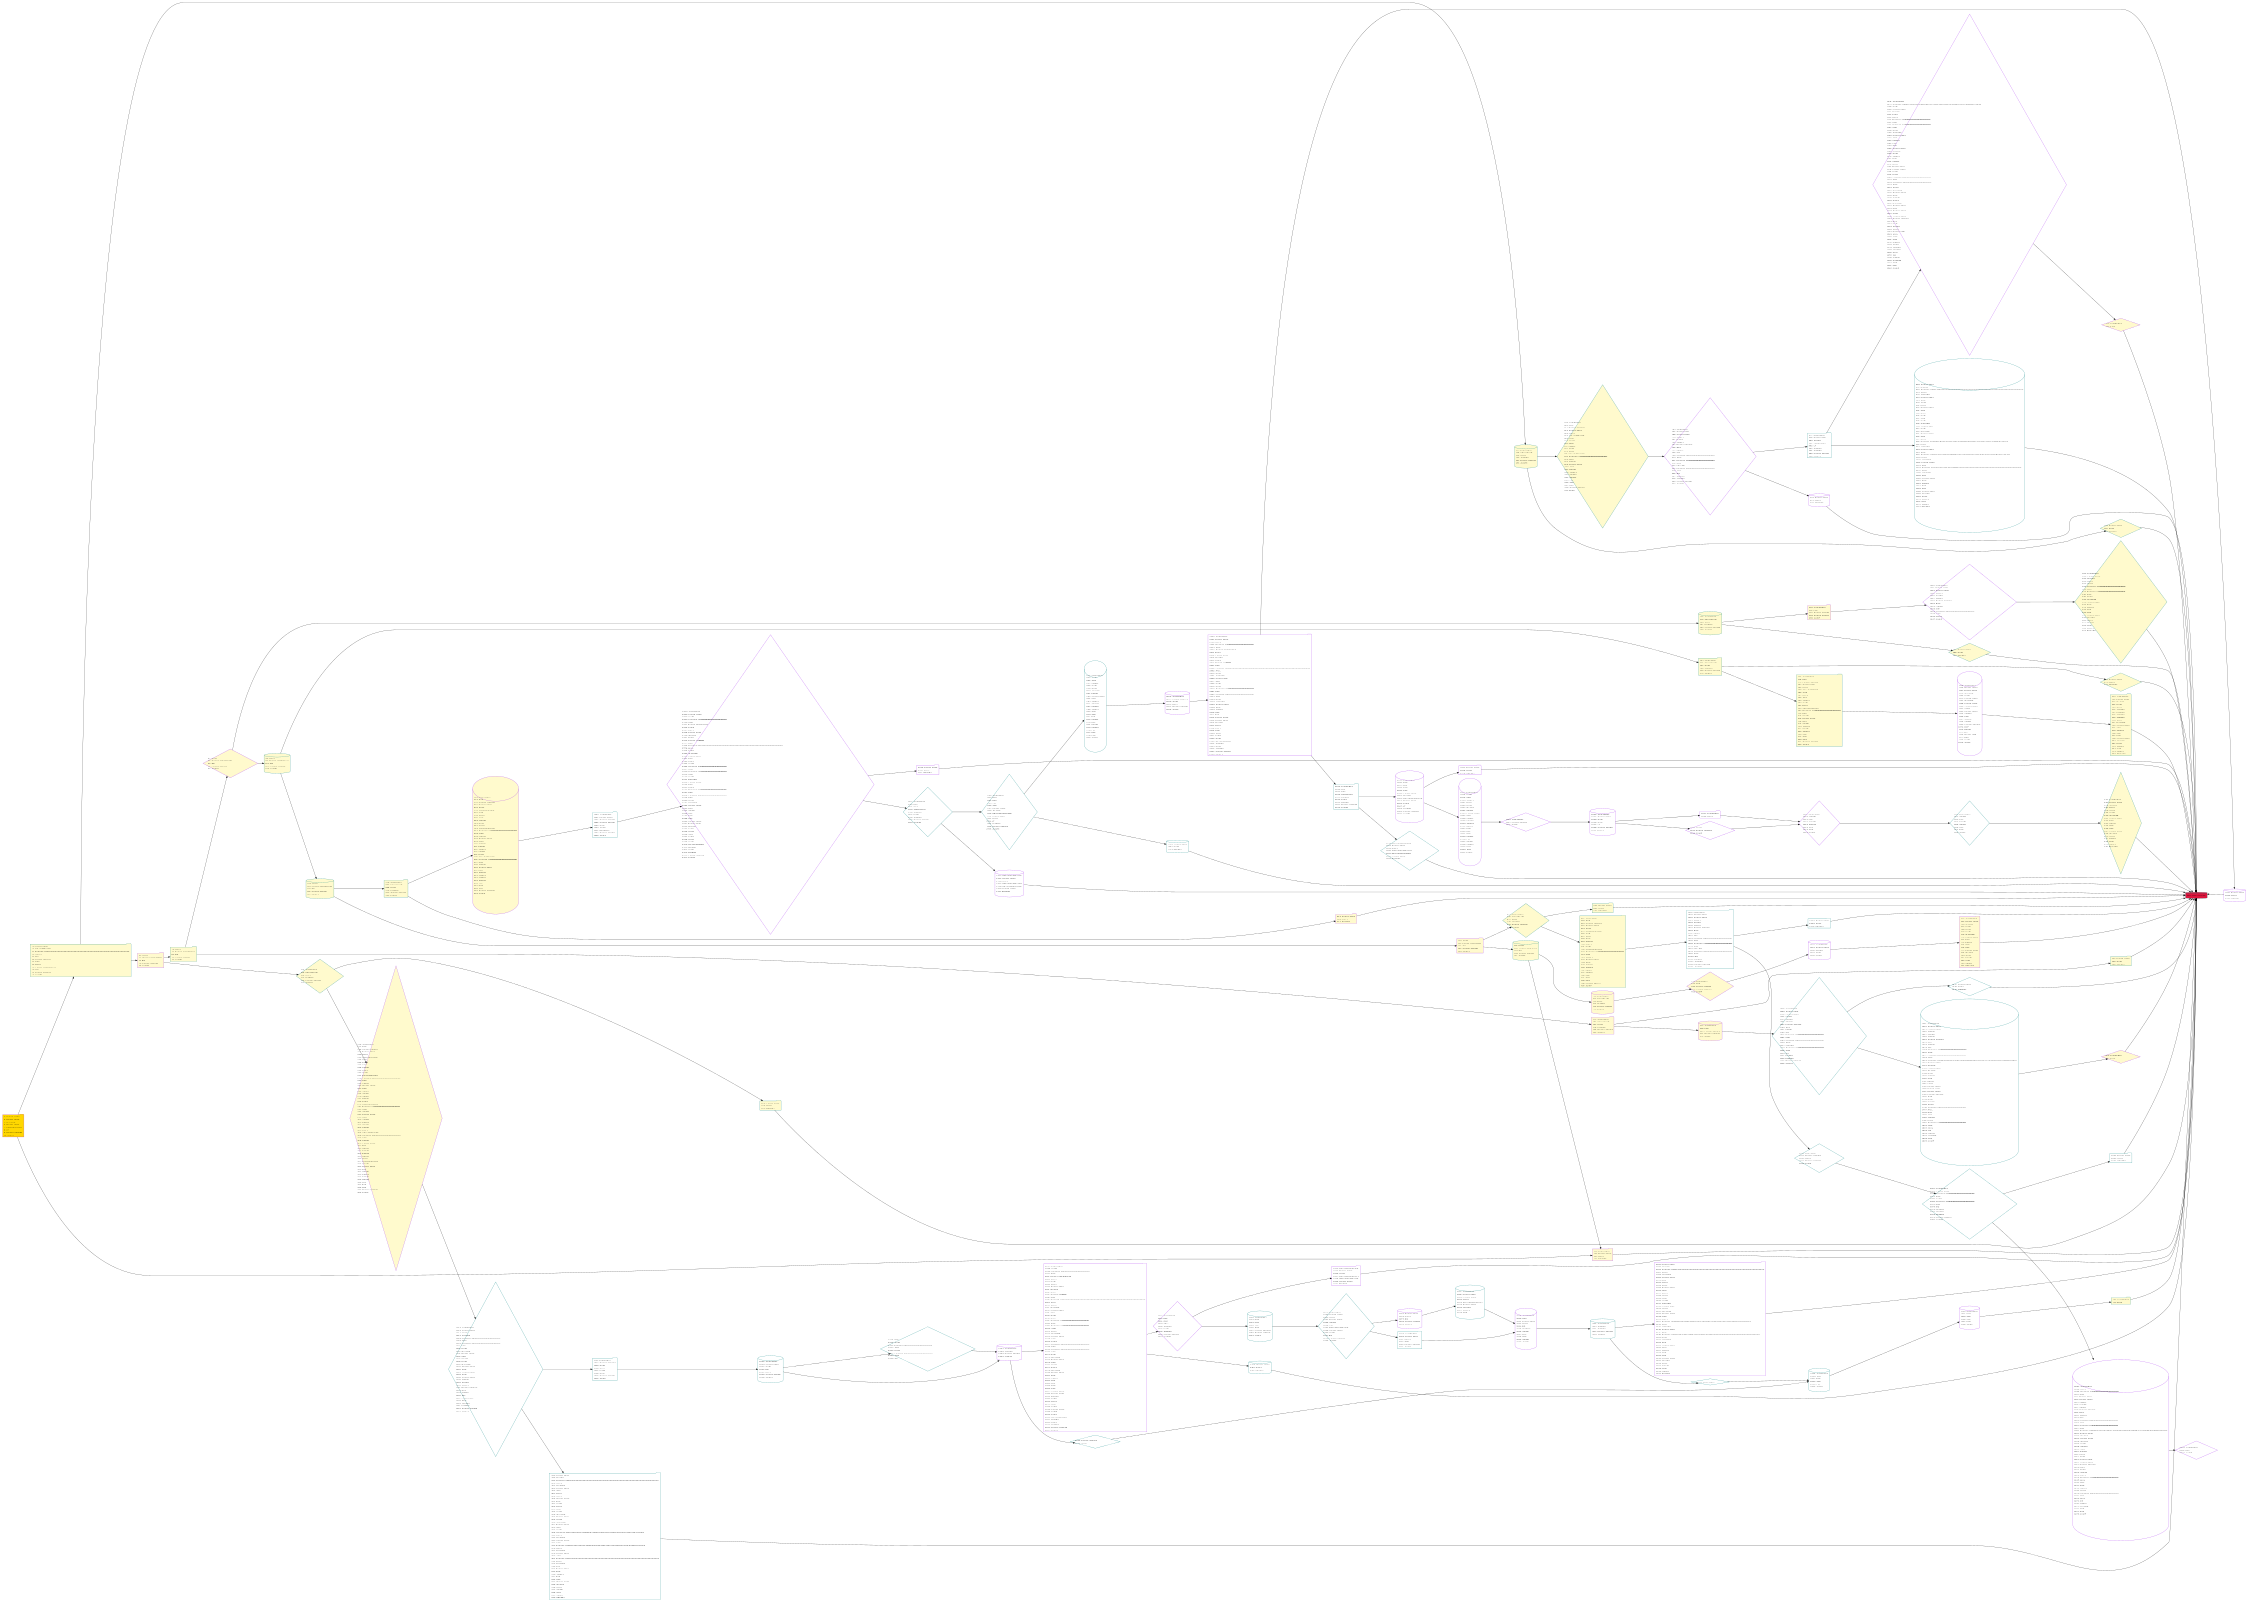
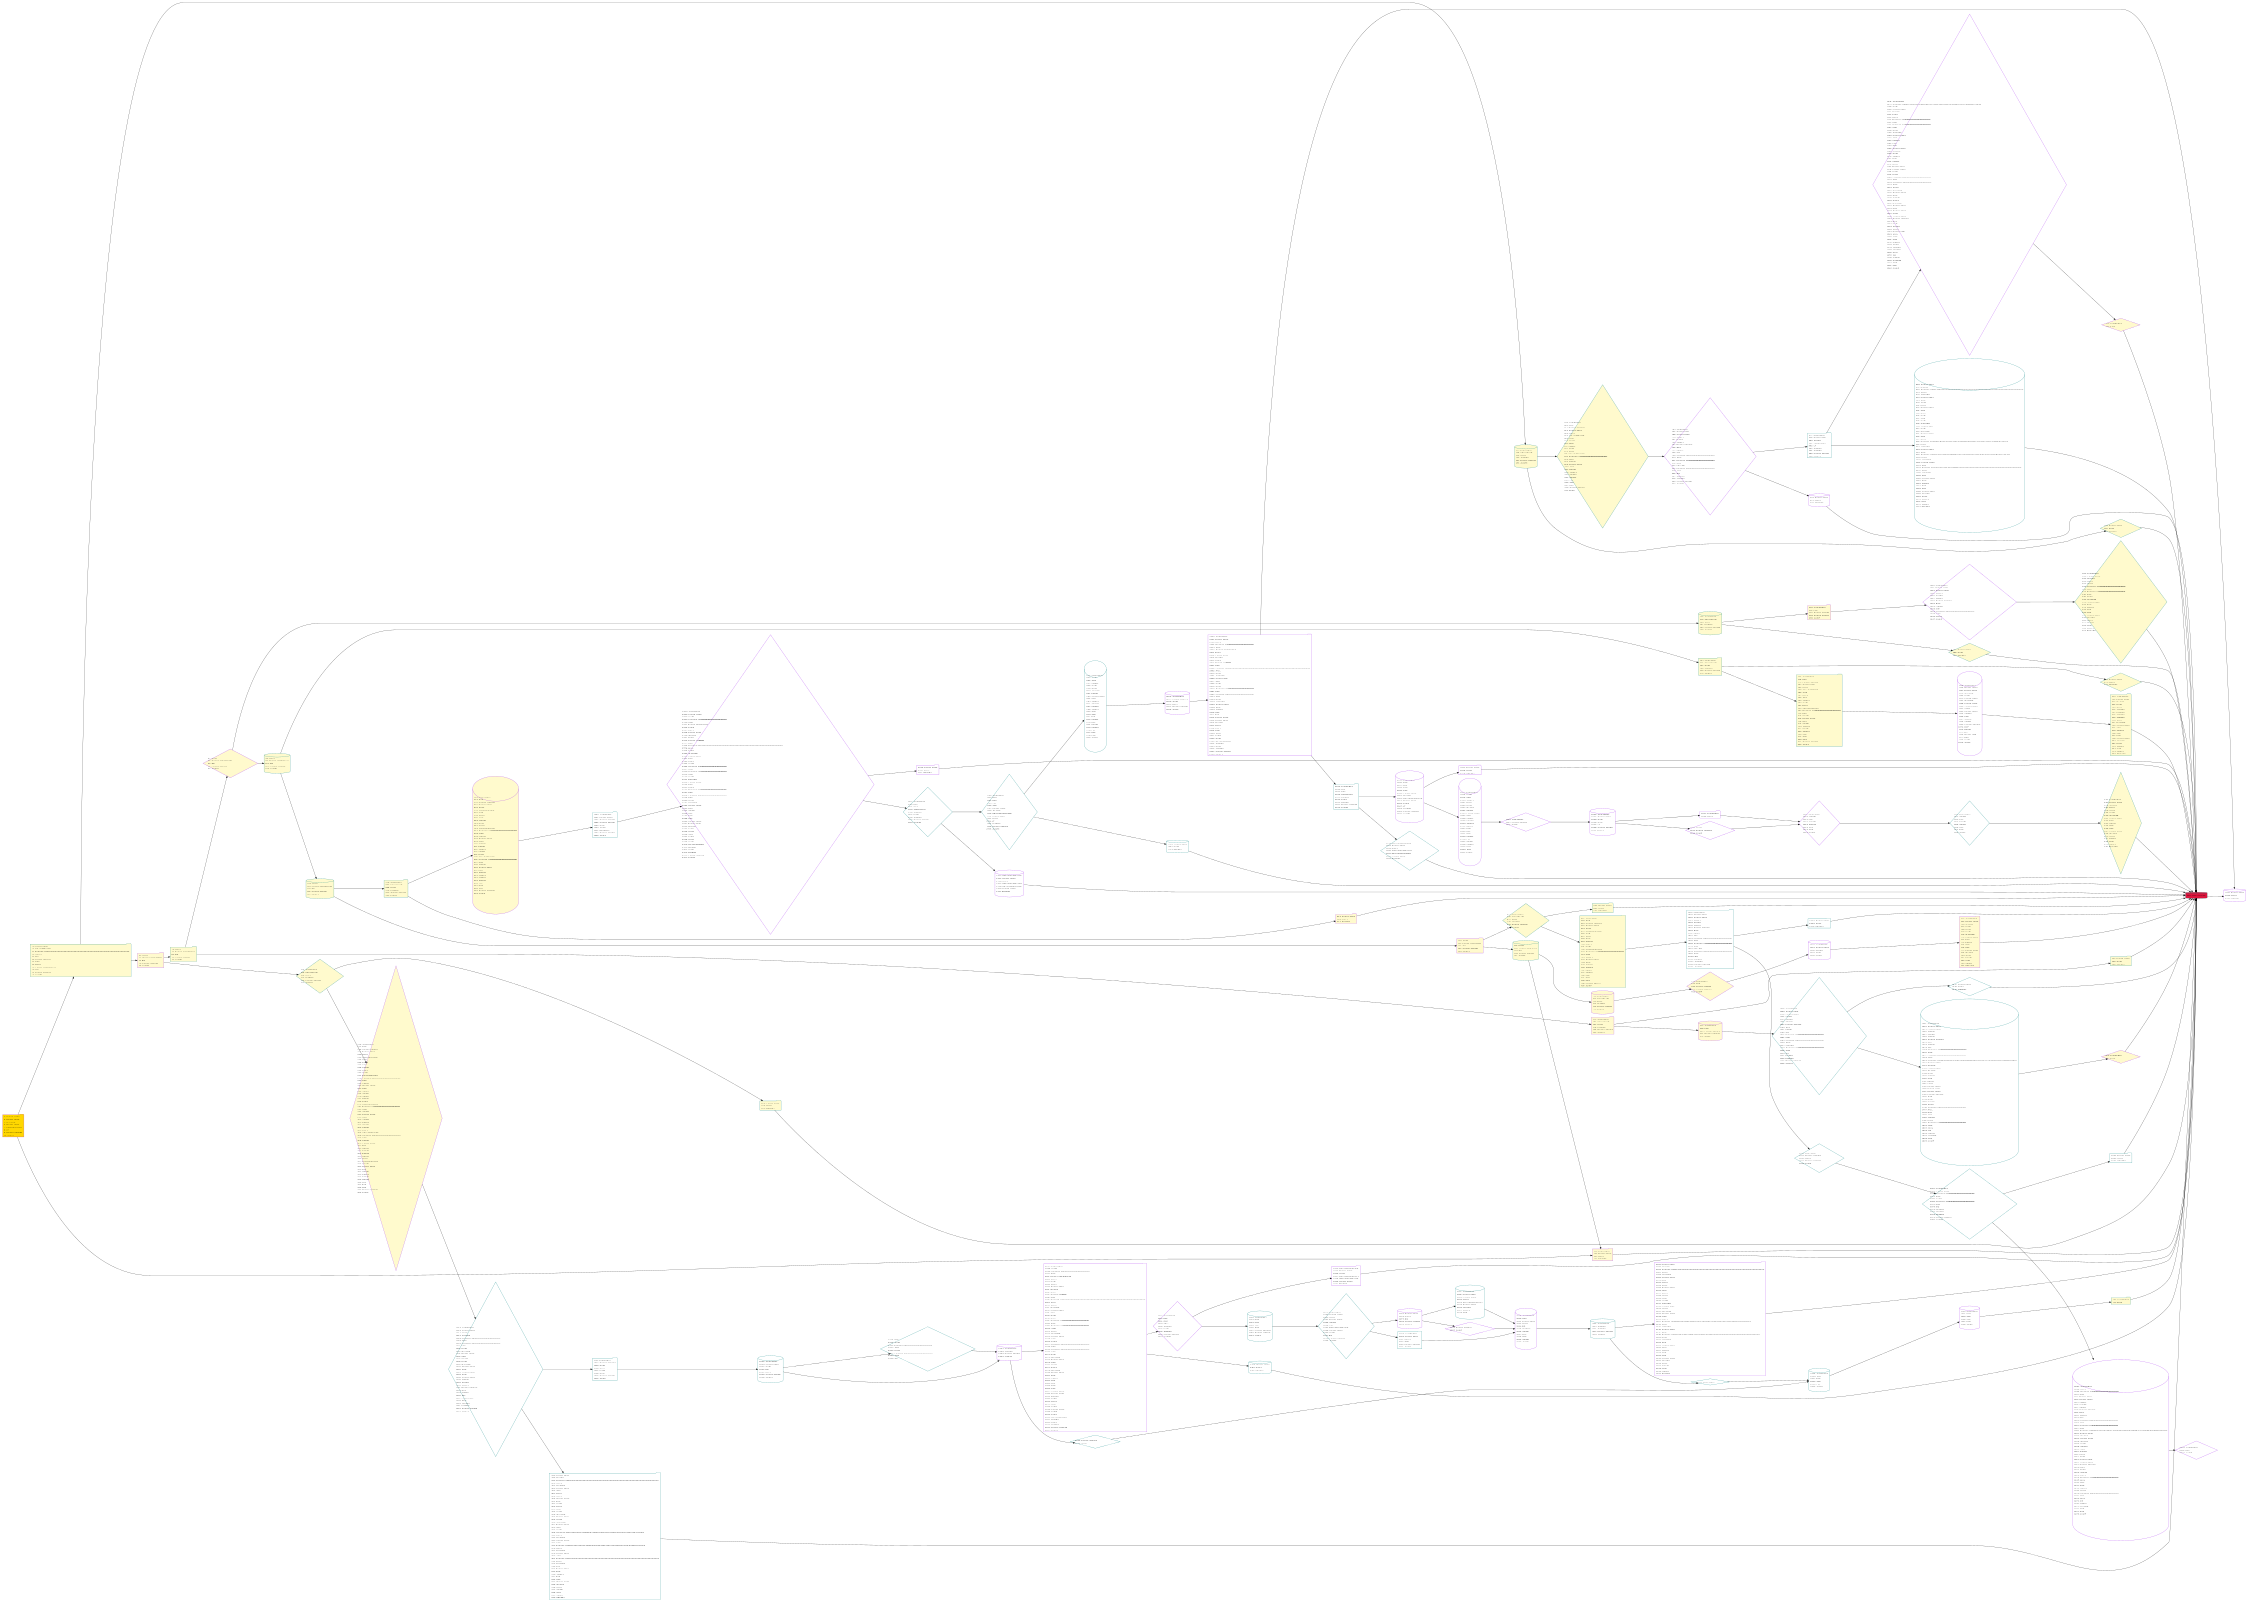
edge "2931: PUSH1 0x00 2933: DUP1 2934: REVERT" -> "3341: EXIT BLOCK": reversed
node "3304: PUSH2 0x0d01 3307: JUMP": added
